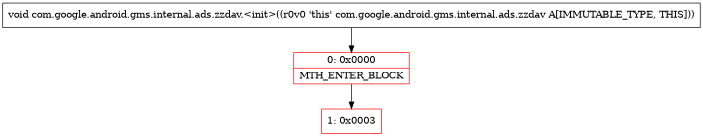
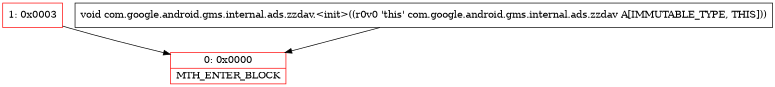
edge "0: 0x0000" -> "1: 0x0003": reversed
